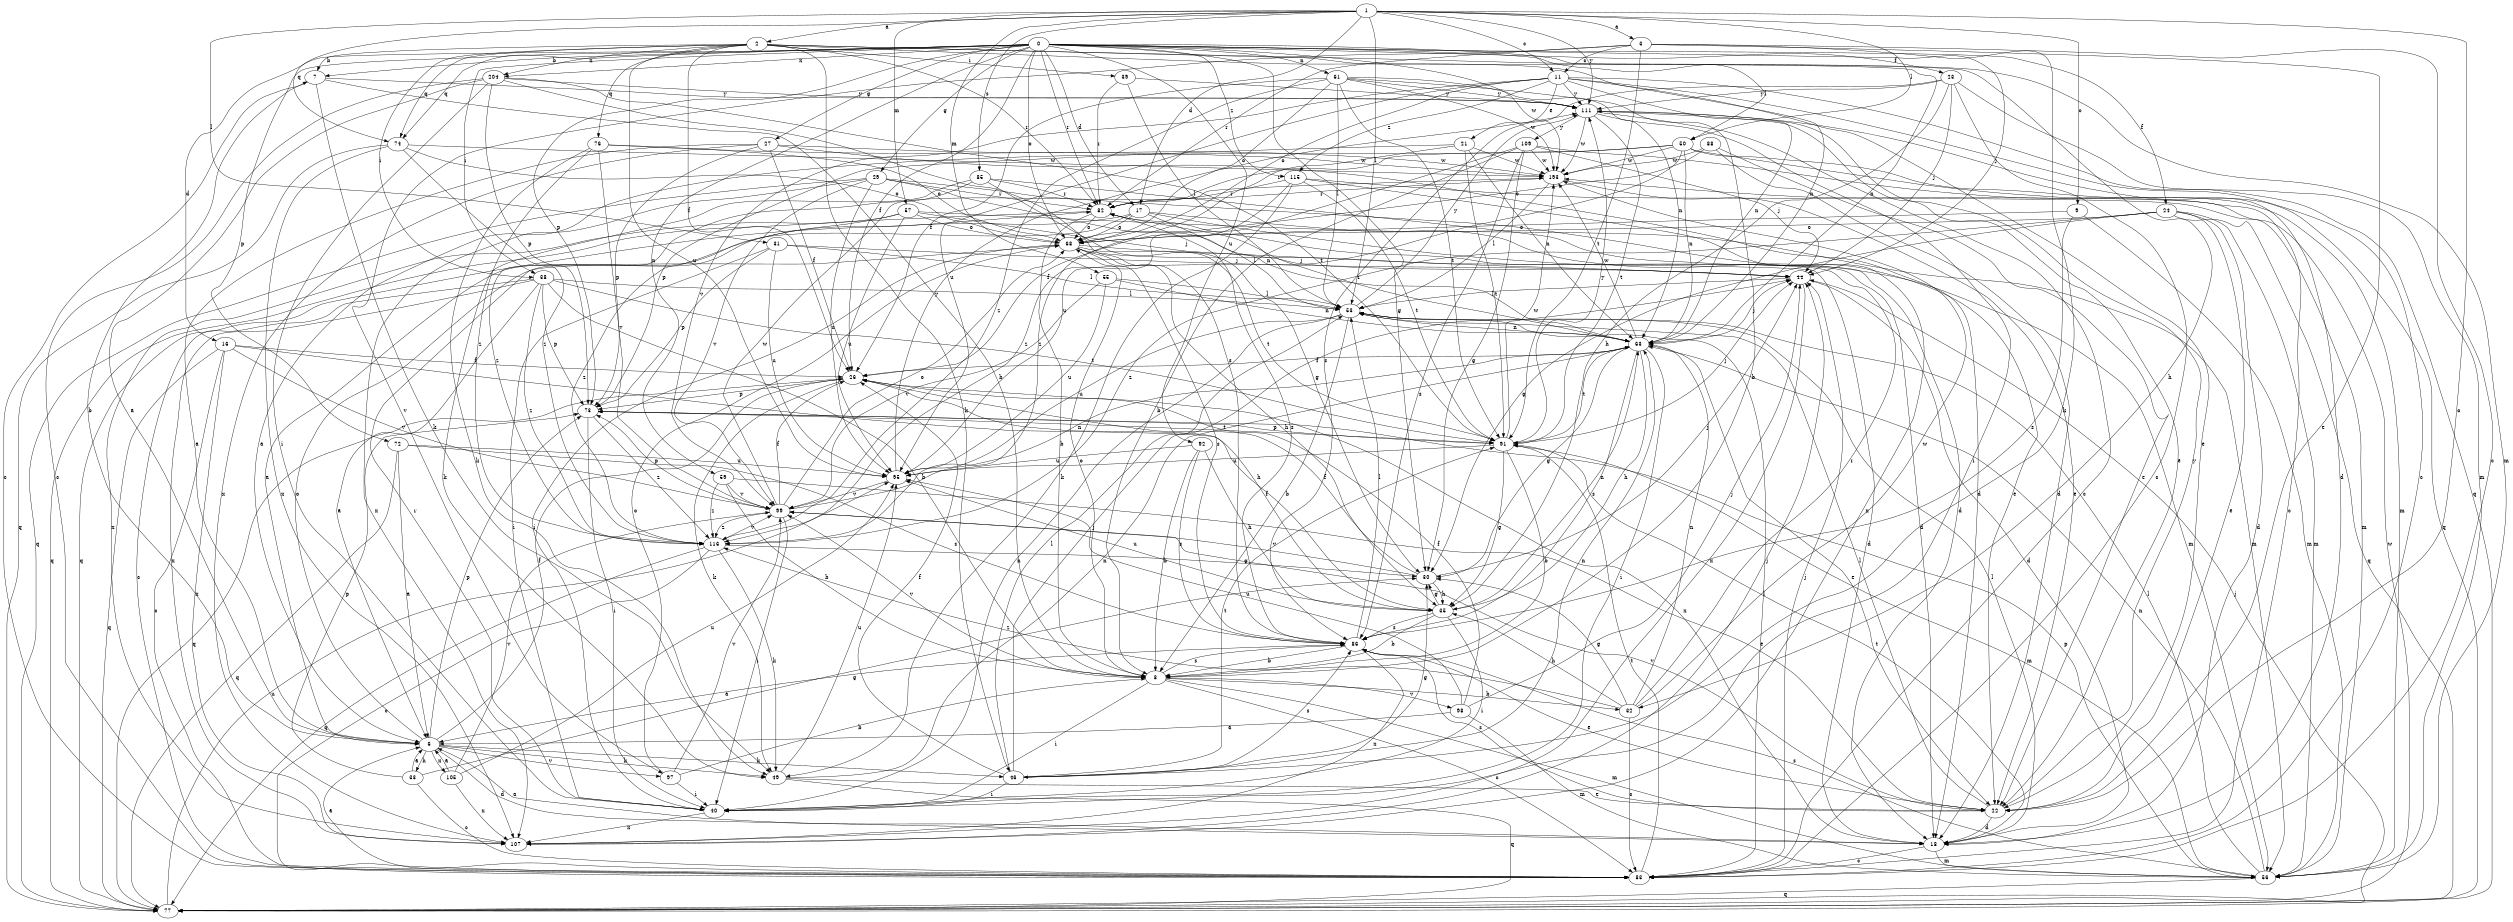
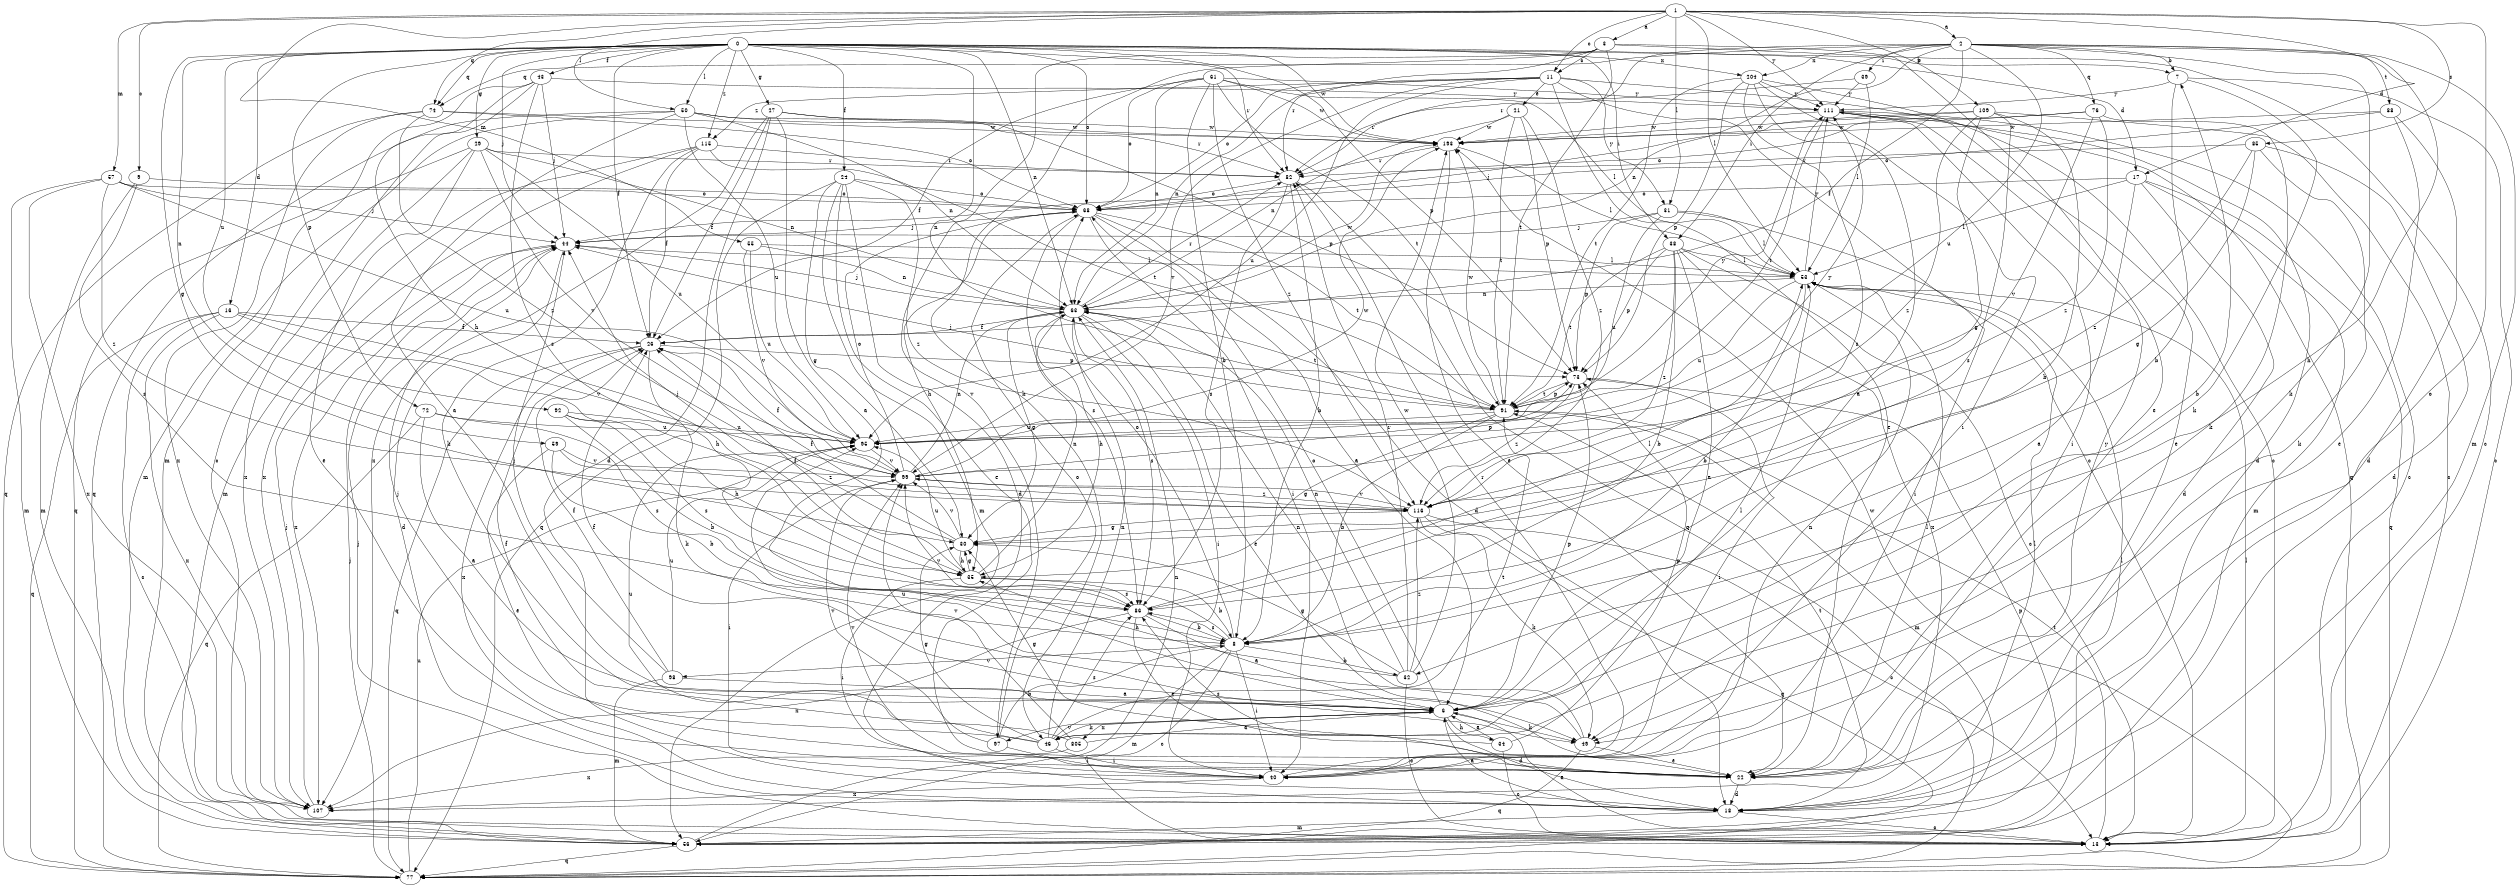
edge "2" -> "88": added, label "t"
edge "0" -> "61": now "0" -> "91"
node "23": label "23" -> "43"
edge "11" -> "111": now "11" -> "31"
edge "111" -> "109": now "1" -> "109"
edge "68" -> "6": added, label "a"
edge "56" -> "86": removed, label "s"
node "33": label "33" -> "34"
node "105": label "105" -> "805"
node "83": label "83" -> "13"
